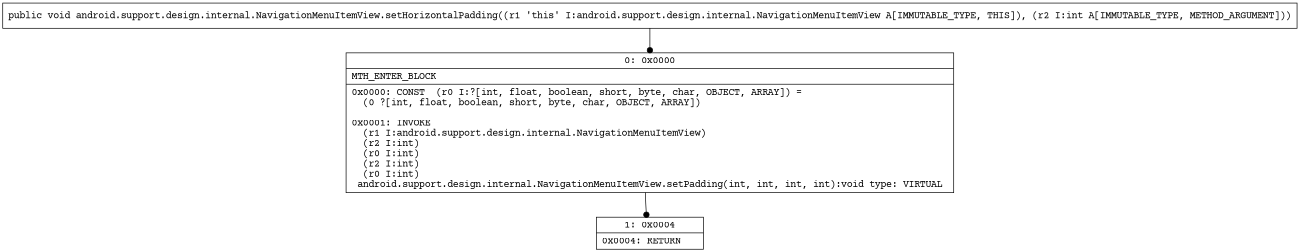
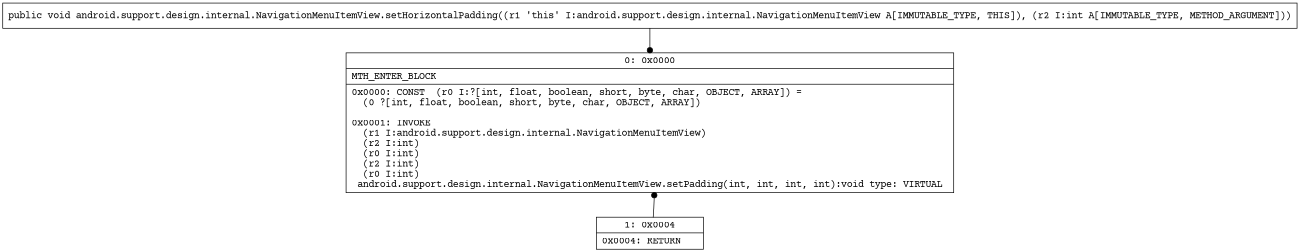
edge "0: 0x0000" -> "1: 0x0004": reversed
